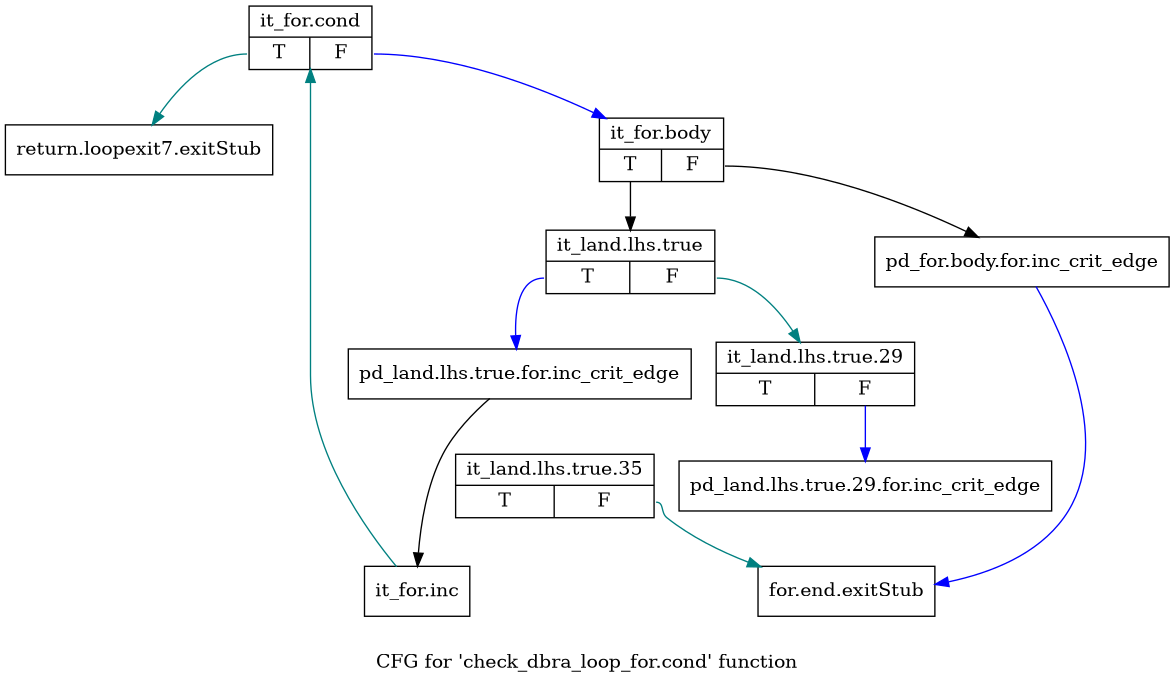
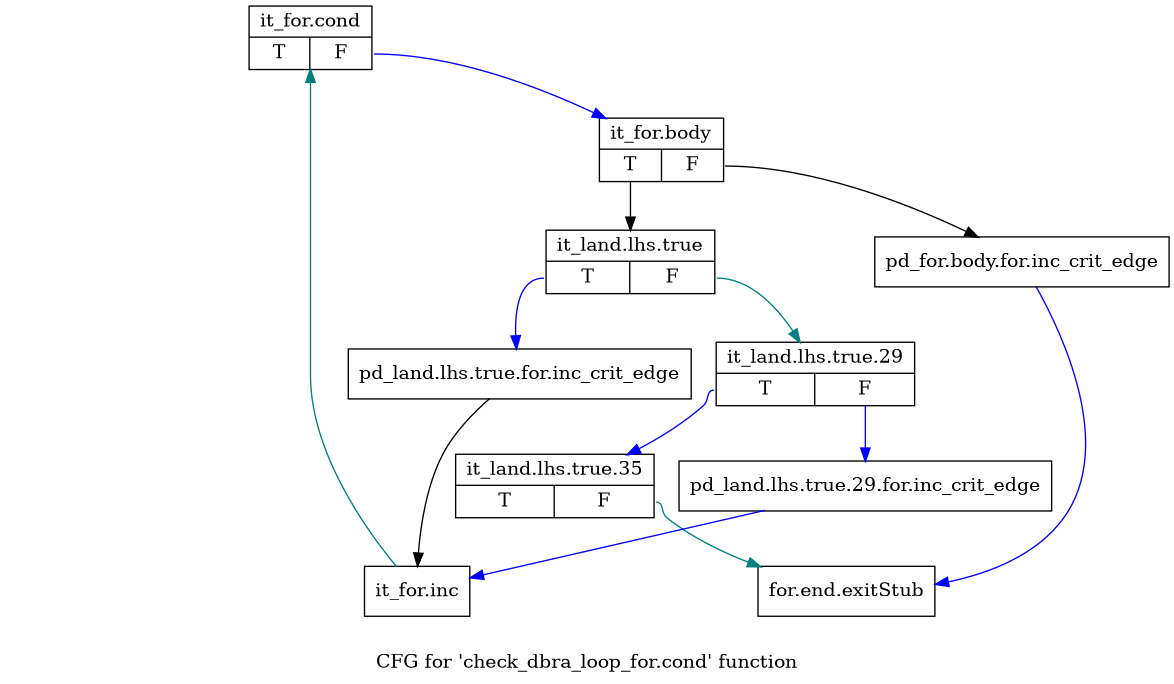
node "return.loopexit7.exitStub": removed
edge "it_land.lhs.true.29" -> "it_land.lhs.true.35": added
edge "pd_land.lhs.true.29.for.inc_crit_edge" -> "it_for.inc": added
